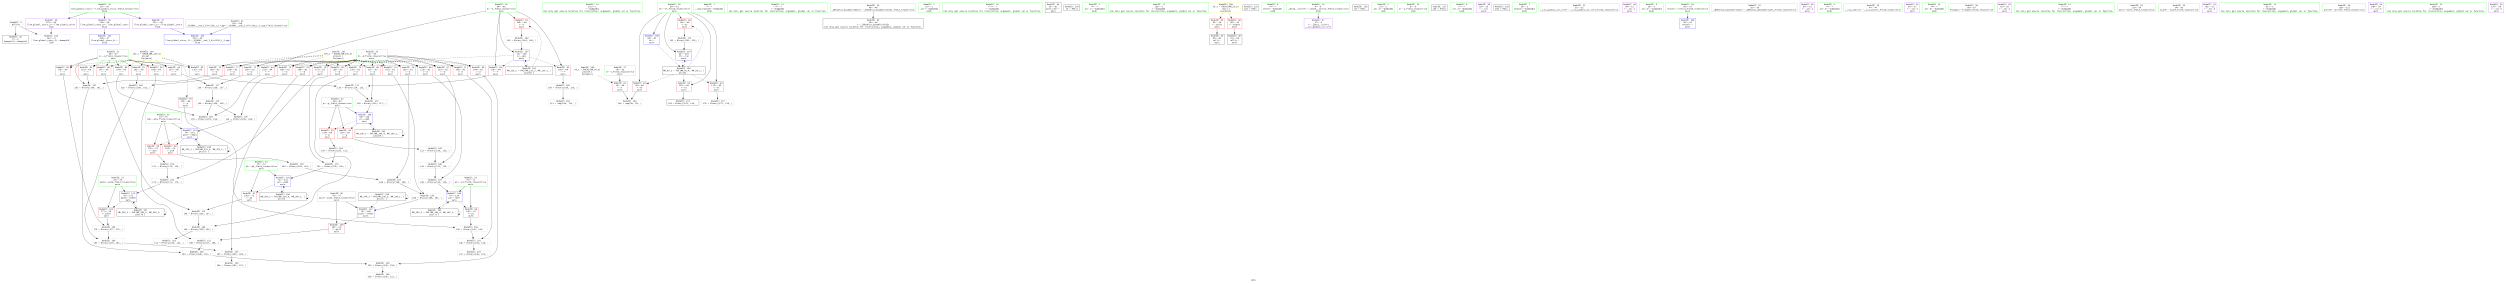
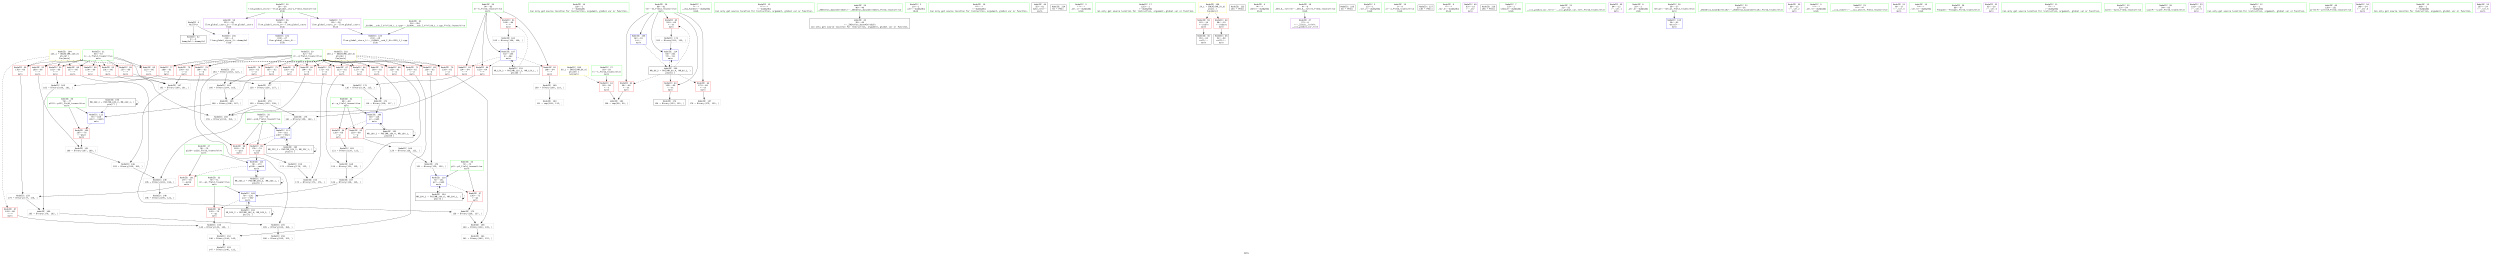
edge "NodeID: 98" -> "NodeID: 178": reversed
edge "NodeID: 154" -> "NodeID: 113": now "NodeID: 99" -> "NodeID: 113"
